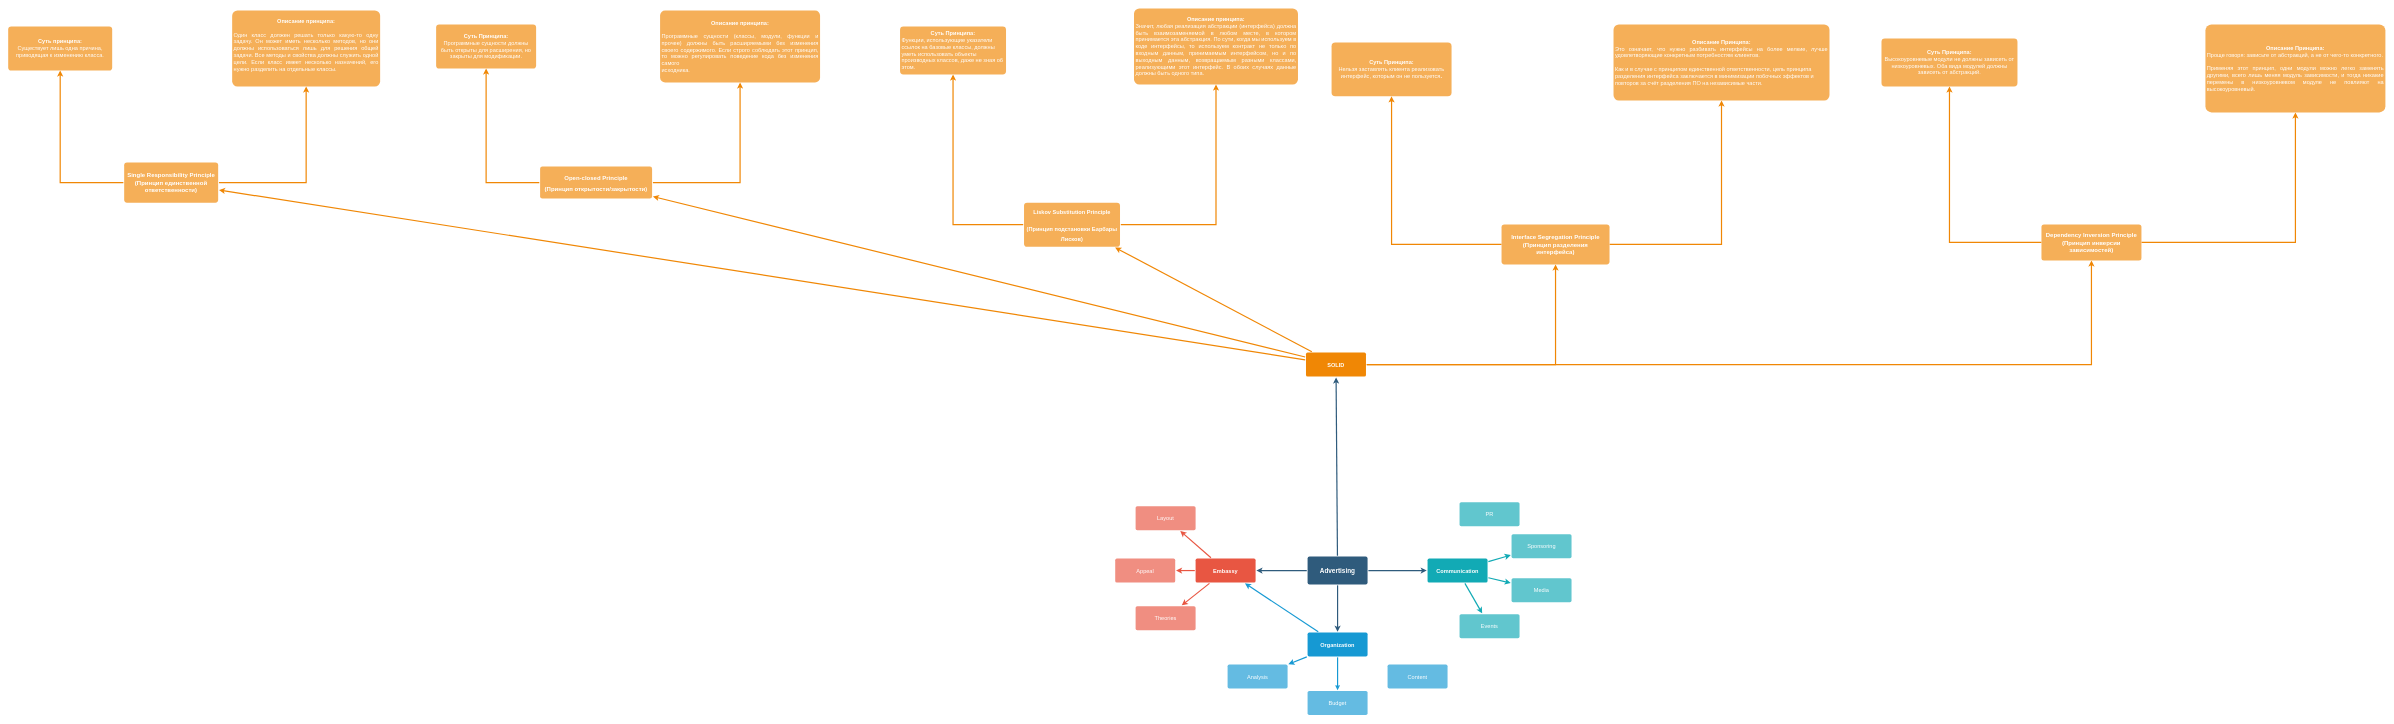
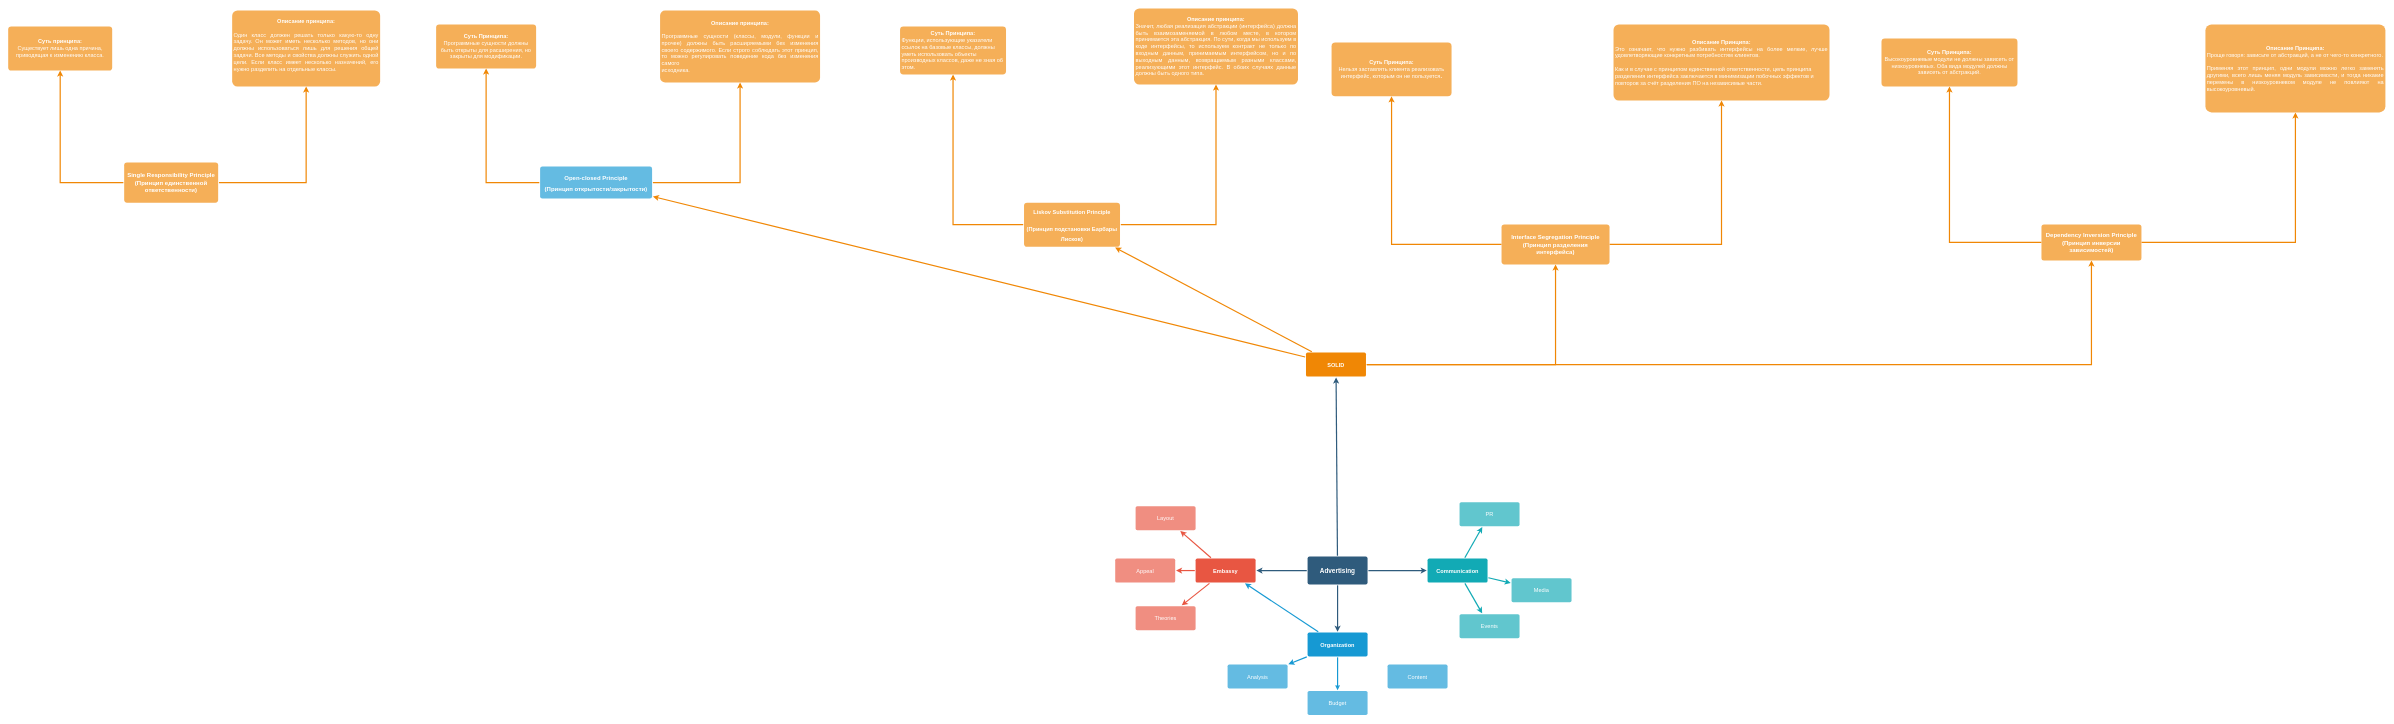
node "Open-closed Principle (Принцип открытости/закрытости)": fillcolor #f5af58 -> #64bbe2
edge "SOLID" -> "Single Responsibility Principle (Принцип единственной ответственности)": removed
edge "Communication" -> "PR": added
node "Sponsoring": removed
edge "Communication" -> "Sponsoring": removed
